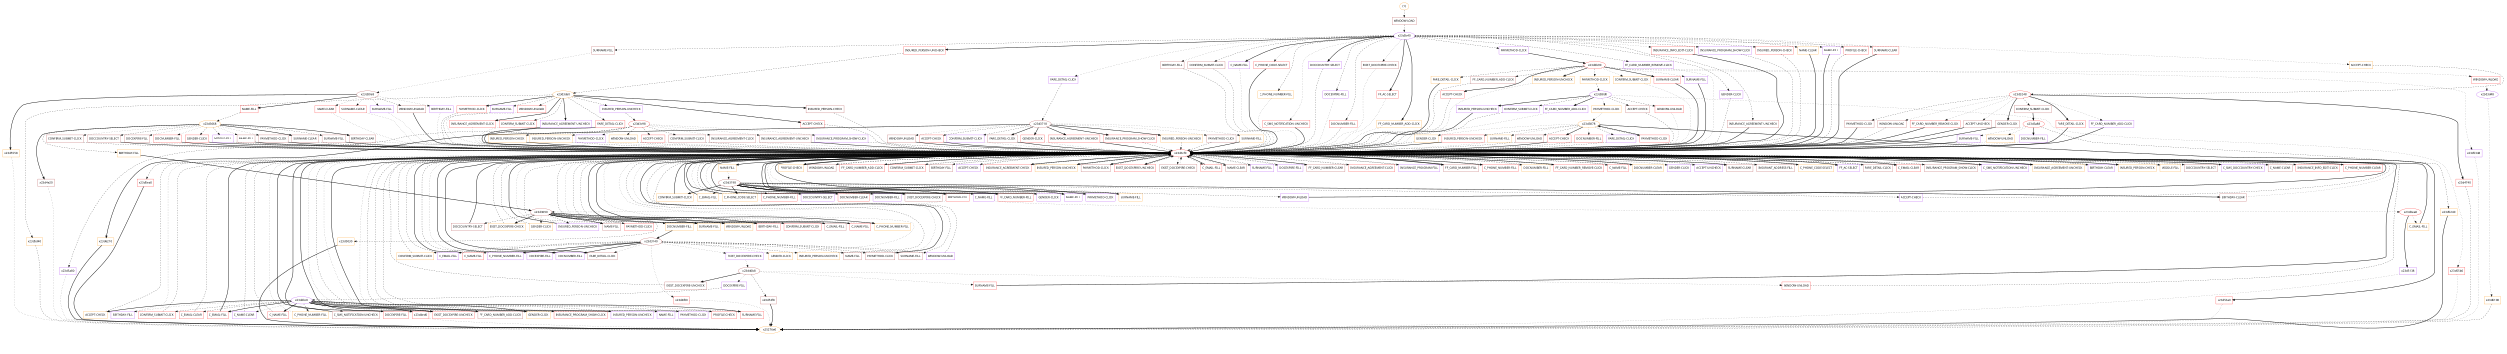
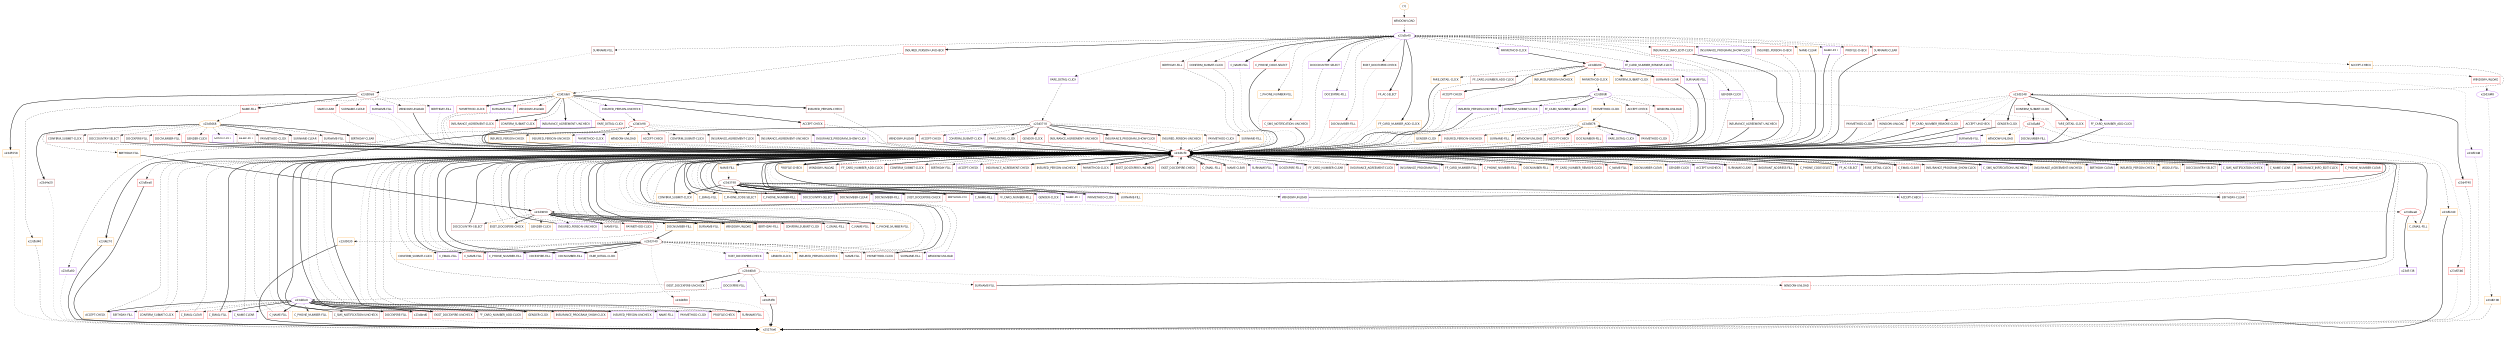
edge "INSURANCE_AGREEMENT-CHECK" -> "x23d3cf0": removed
node "C_SMS_DOCCOUNTRY-CHECK": label "C_SMS_DOCCOUNTRY-CHECK" -> "C_SMS_NOTIFICATION-CHECK"
node "x23d53a0": removed
